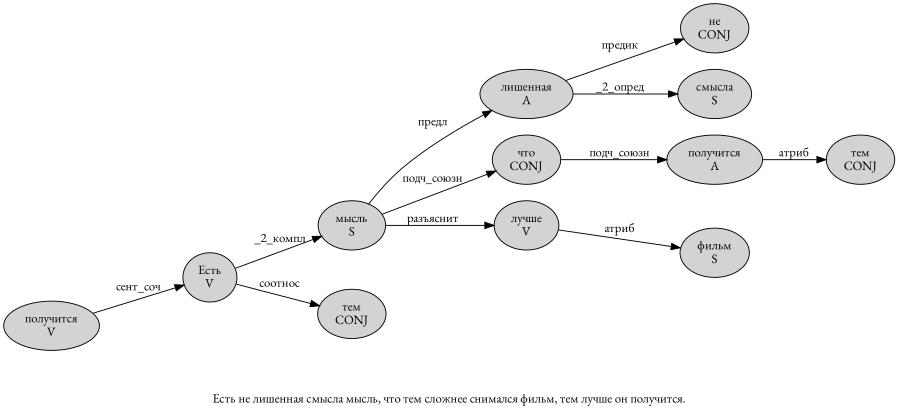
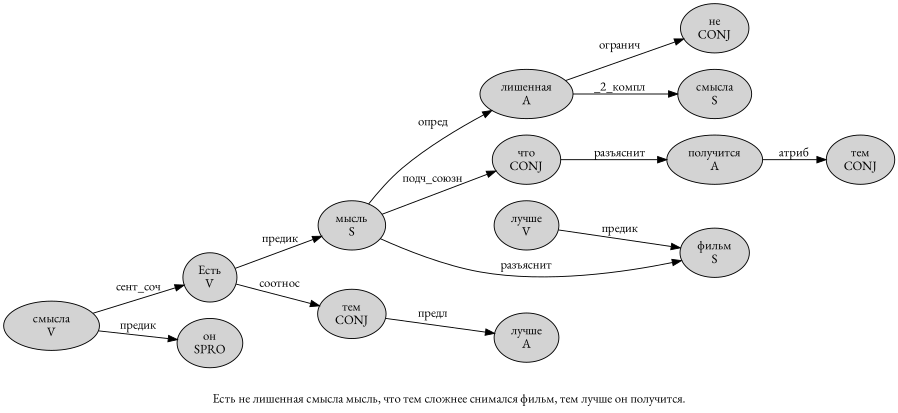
edge "лишенная A" -> "не CONJ": label "предик" -> "огранич"
edge "лишенная A" -> "смысла S": label "_2_опред" -> "_2_компл"
edge "мысль S" -> "лишенная A": label "предл" -> "опред"
edge "что CONJ" -> "получится A": label "подч_союзн" -> "разъяснит"
edge "мысль S" -> "лучше V": now "мысль S" -> "фильм S"
edge "лучше V" -> "фильм S": label "атриб" -> "предик"
edge "Есть V" -> "мысль S": label "_2_компл" -> "предик"
node "получится V": label "получится V" -> "смысла V"
node "лучше A": added
node "он SPRO": added
